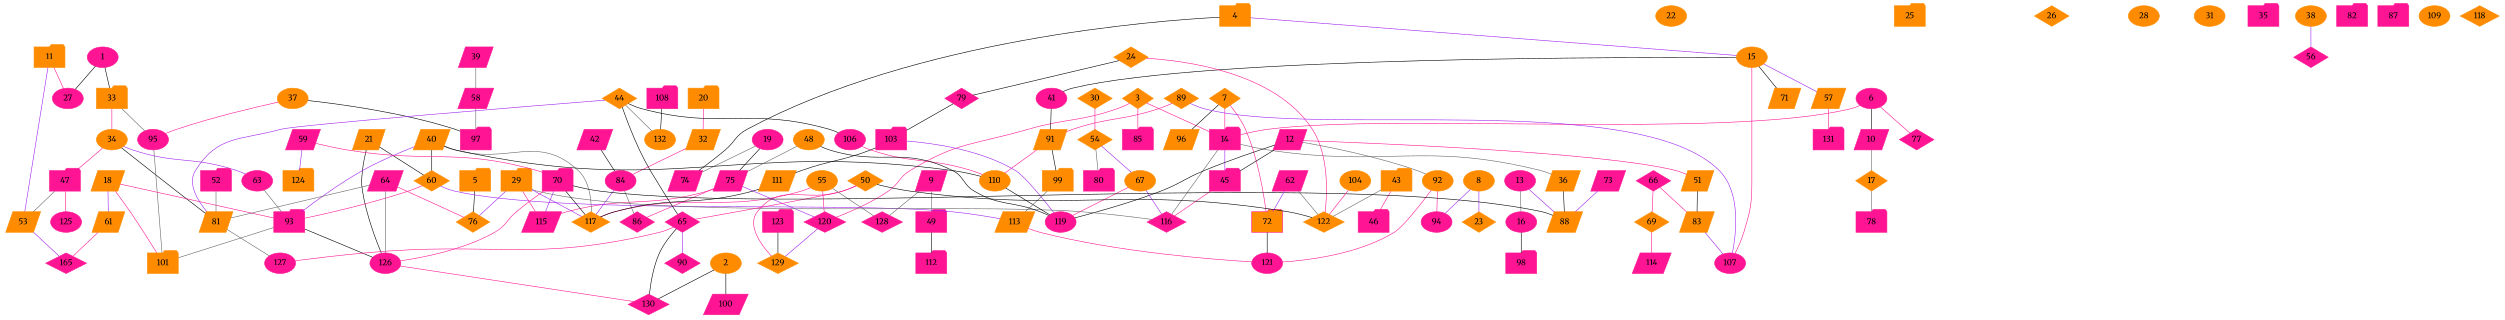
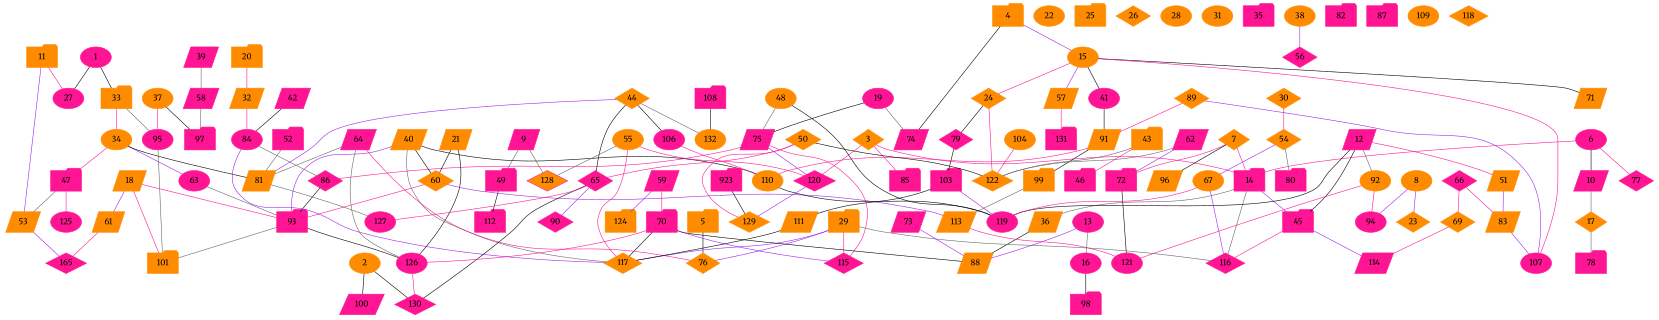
edge "15" -- "24": added
edge "86" -- "93": added
edge "51" -- "83": color black -> purple
node "115": shape parallelogram -> diamond
node "123": label "123" -> "923"
node "128": fillcolor deeppink -> darkorange
node "72": fillcolor darkorange -> deeppink
edge "45" -- "114": added
